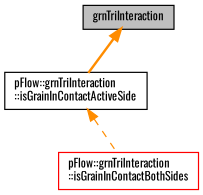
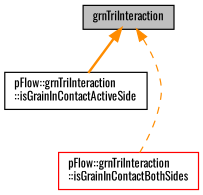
edge "pFlow::grnTriInteraction ::isGrainInContactBothSides" -> "pFlow::grnTriInteraction ::isGrainInContactActiveSide": now "pFlow::grnTriInteraction ::isGrainInContactBothSides" -> "grnTriInteraction"
